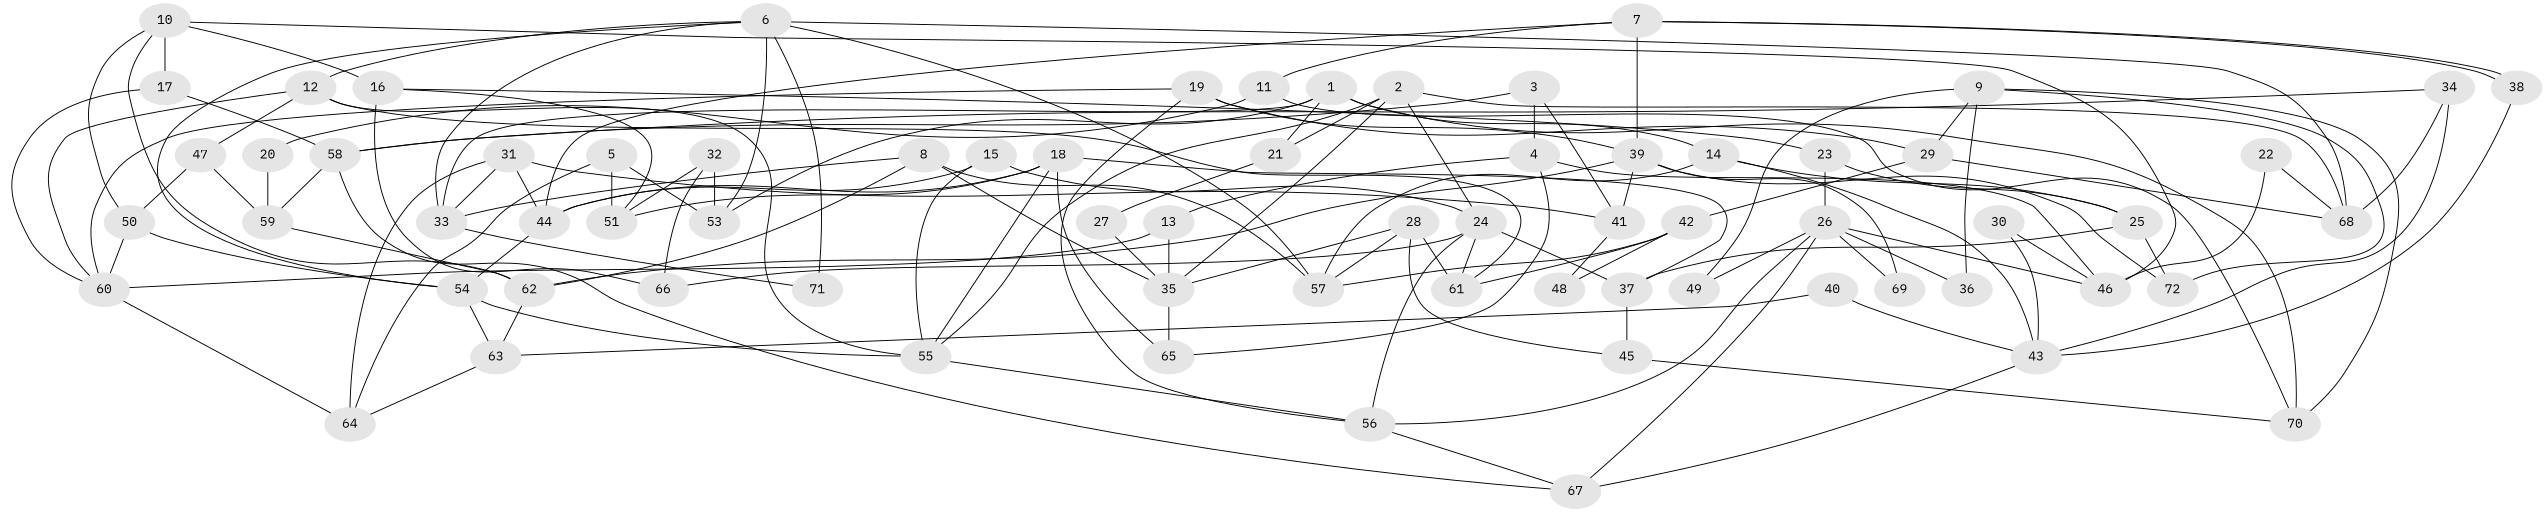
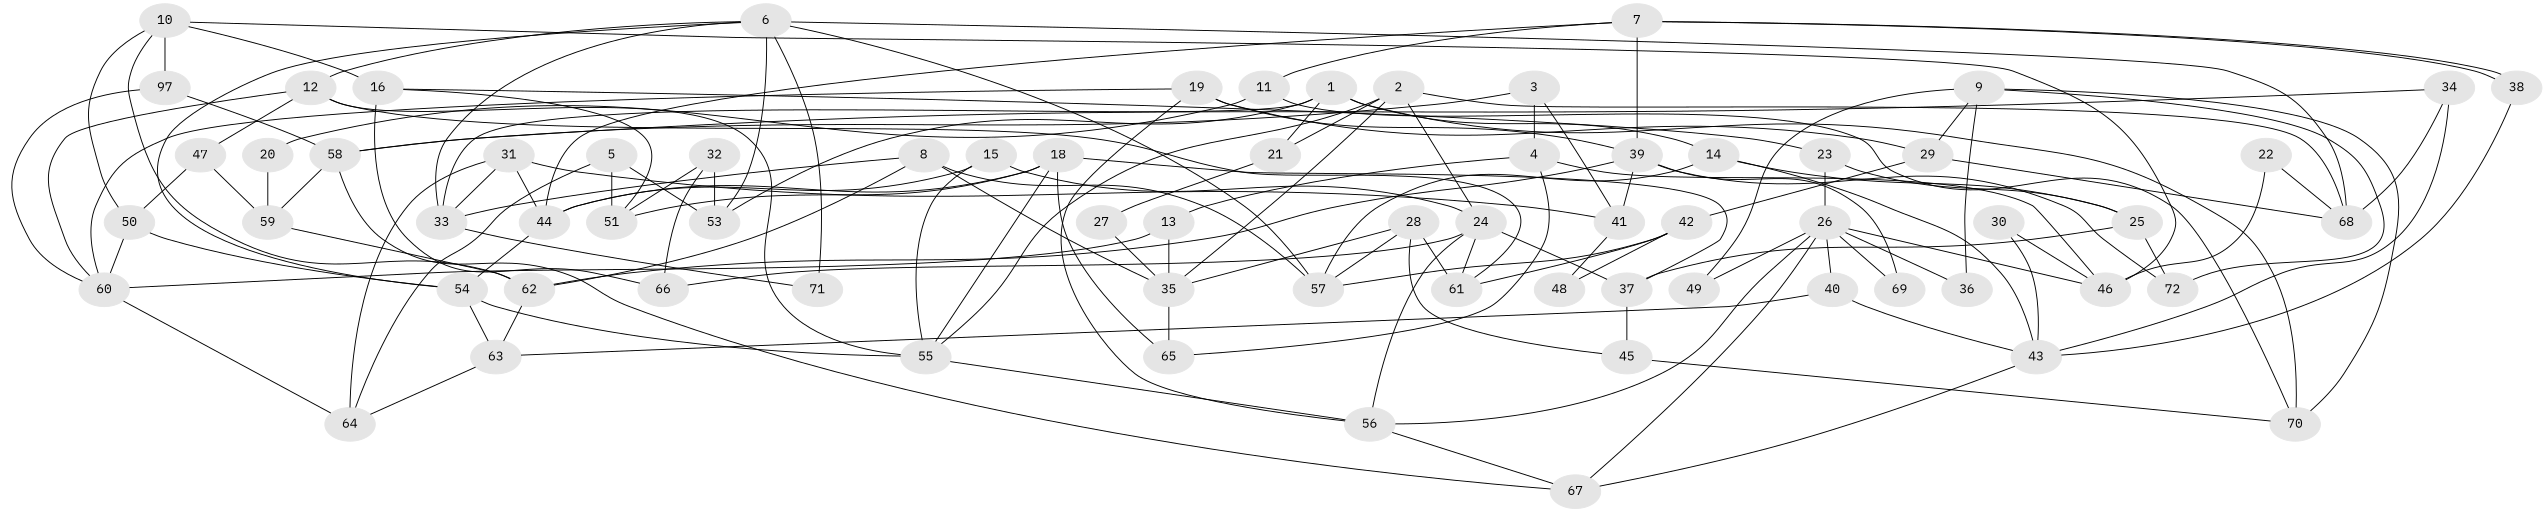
node "17": label "17" -> "97"
edge "26" -- "40": added
